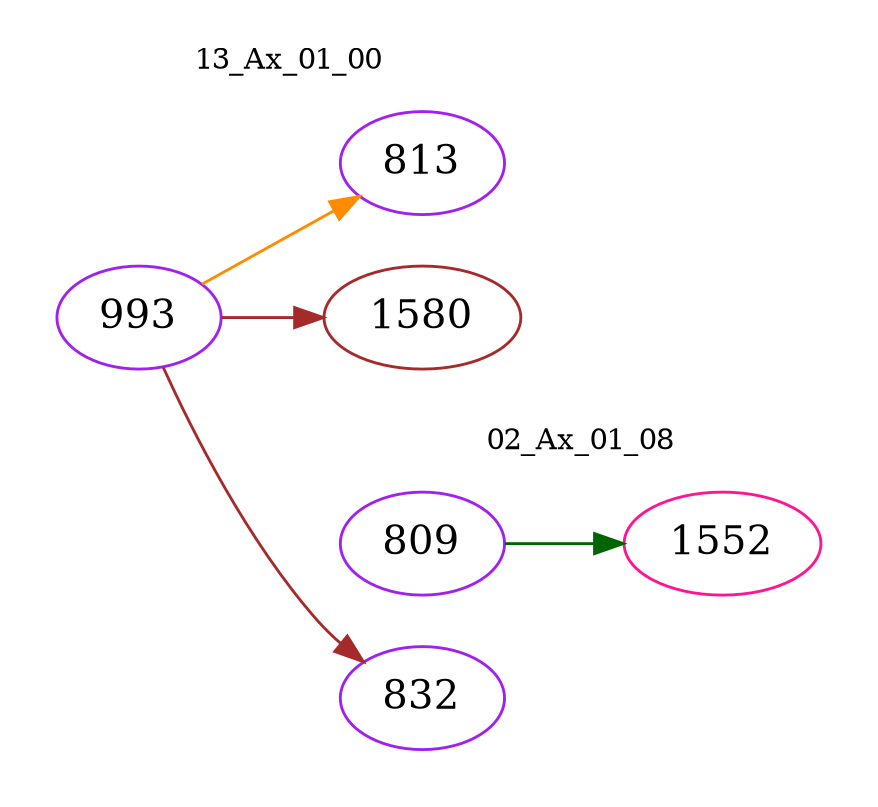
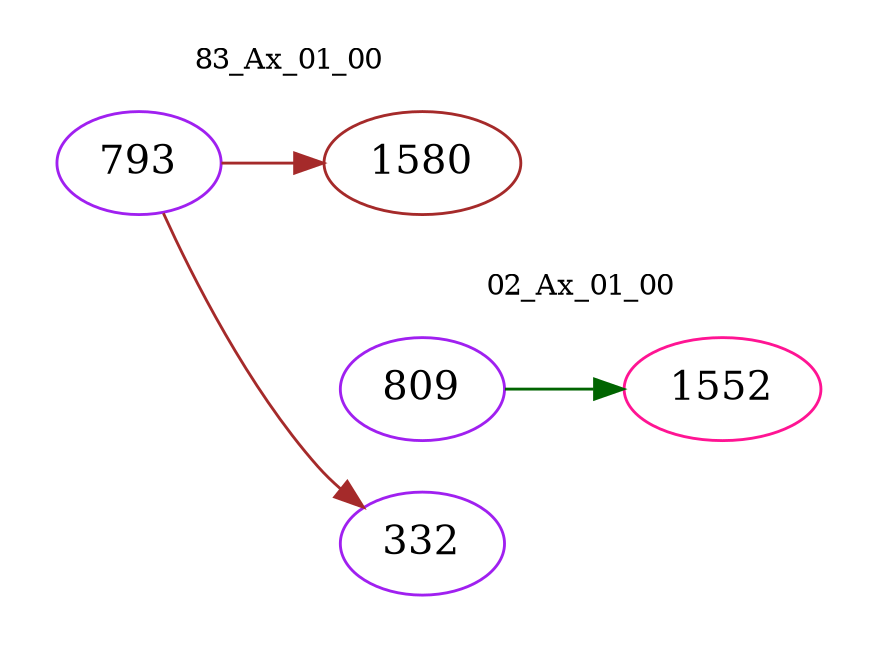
cluster "13_Ax_01_00": label "13_Ax_01_00" -> "83_Ax_01_00"
node "813": removed
node "993": label "993" -> "793"
cluster "02_Ax_01_08": label "02_Ax_01_08" -> "02_Ax_01_00"
node "832": label "832" -> "332"
